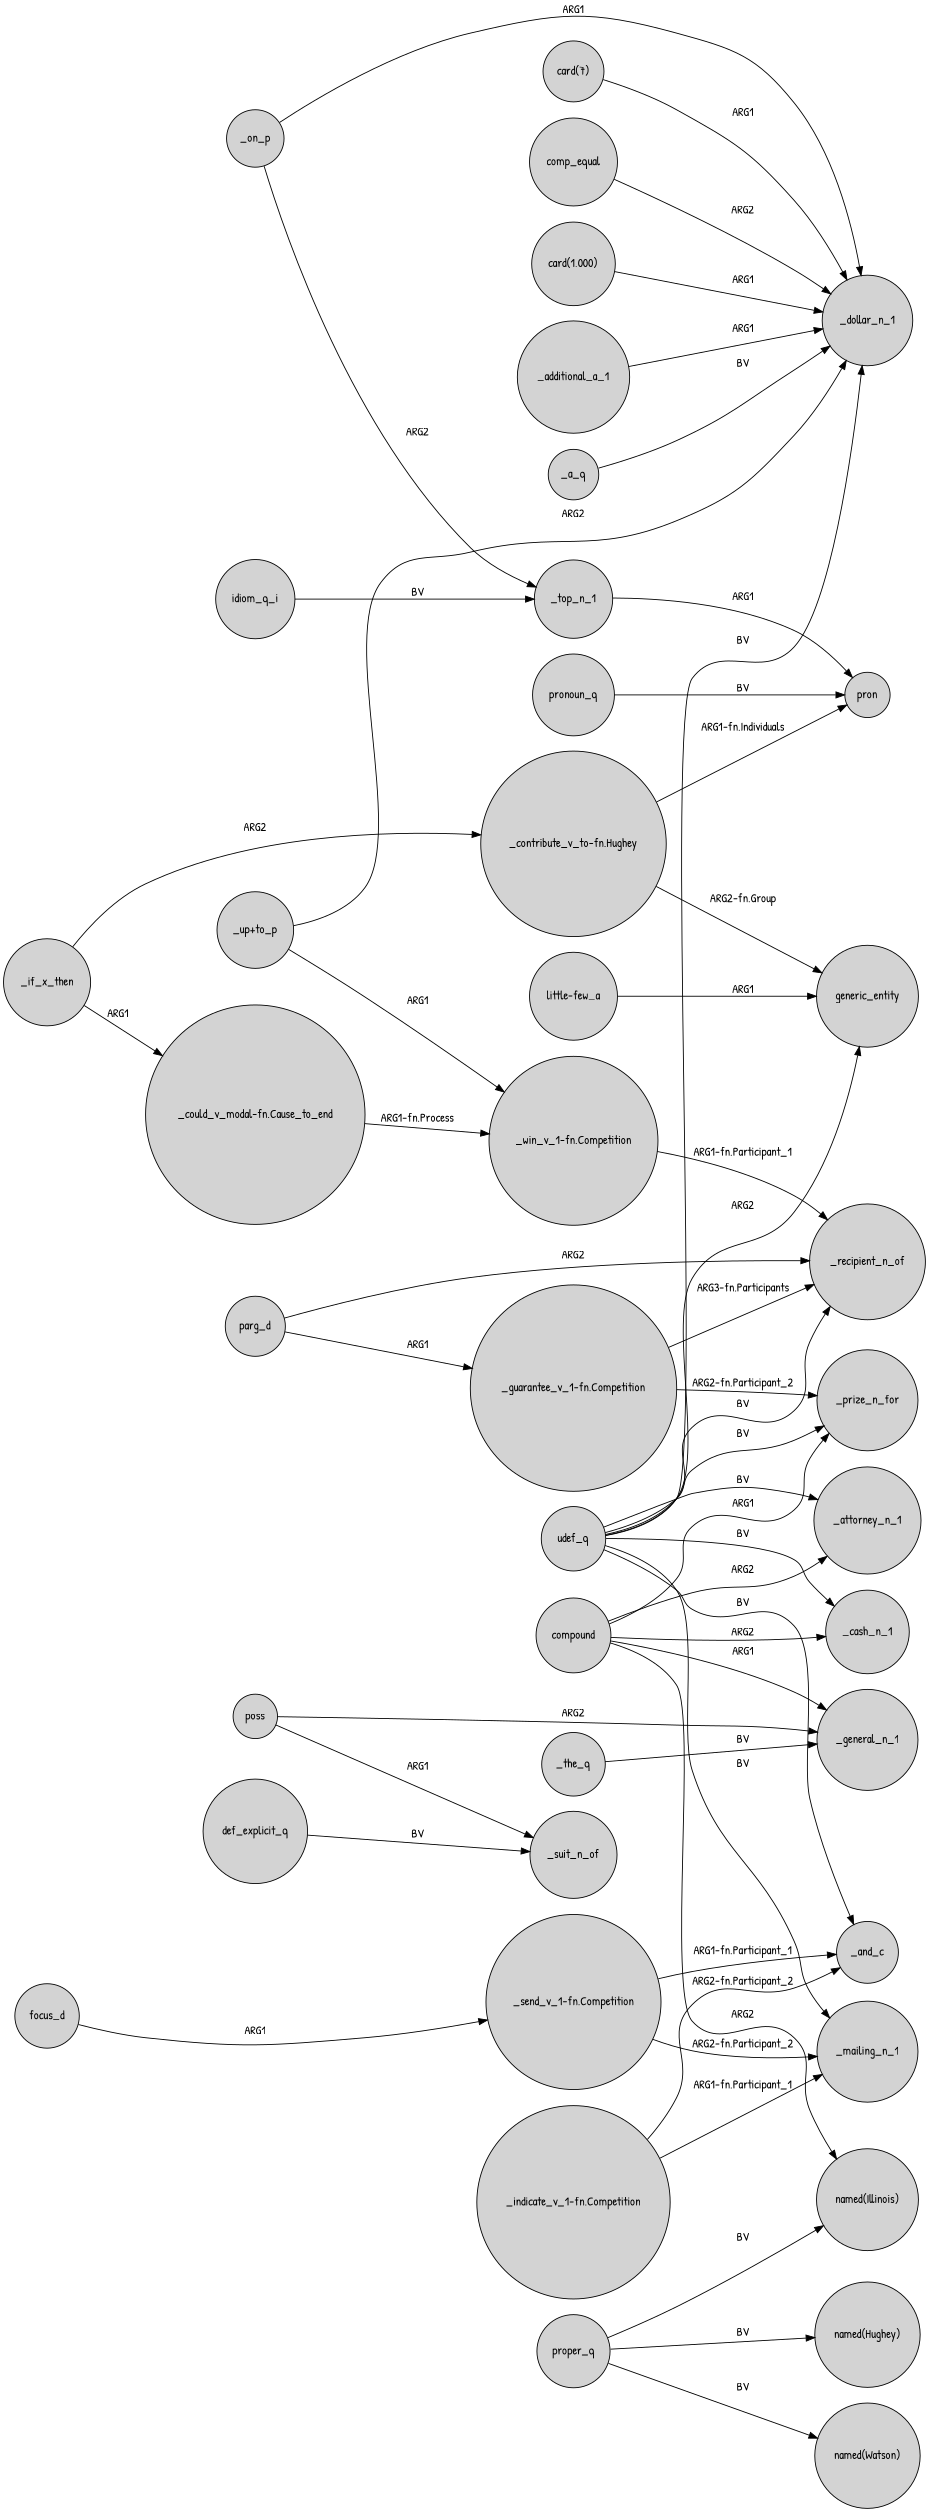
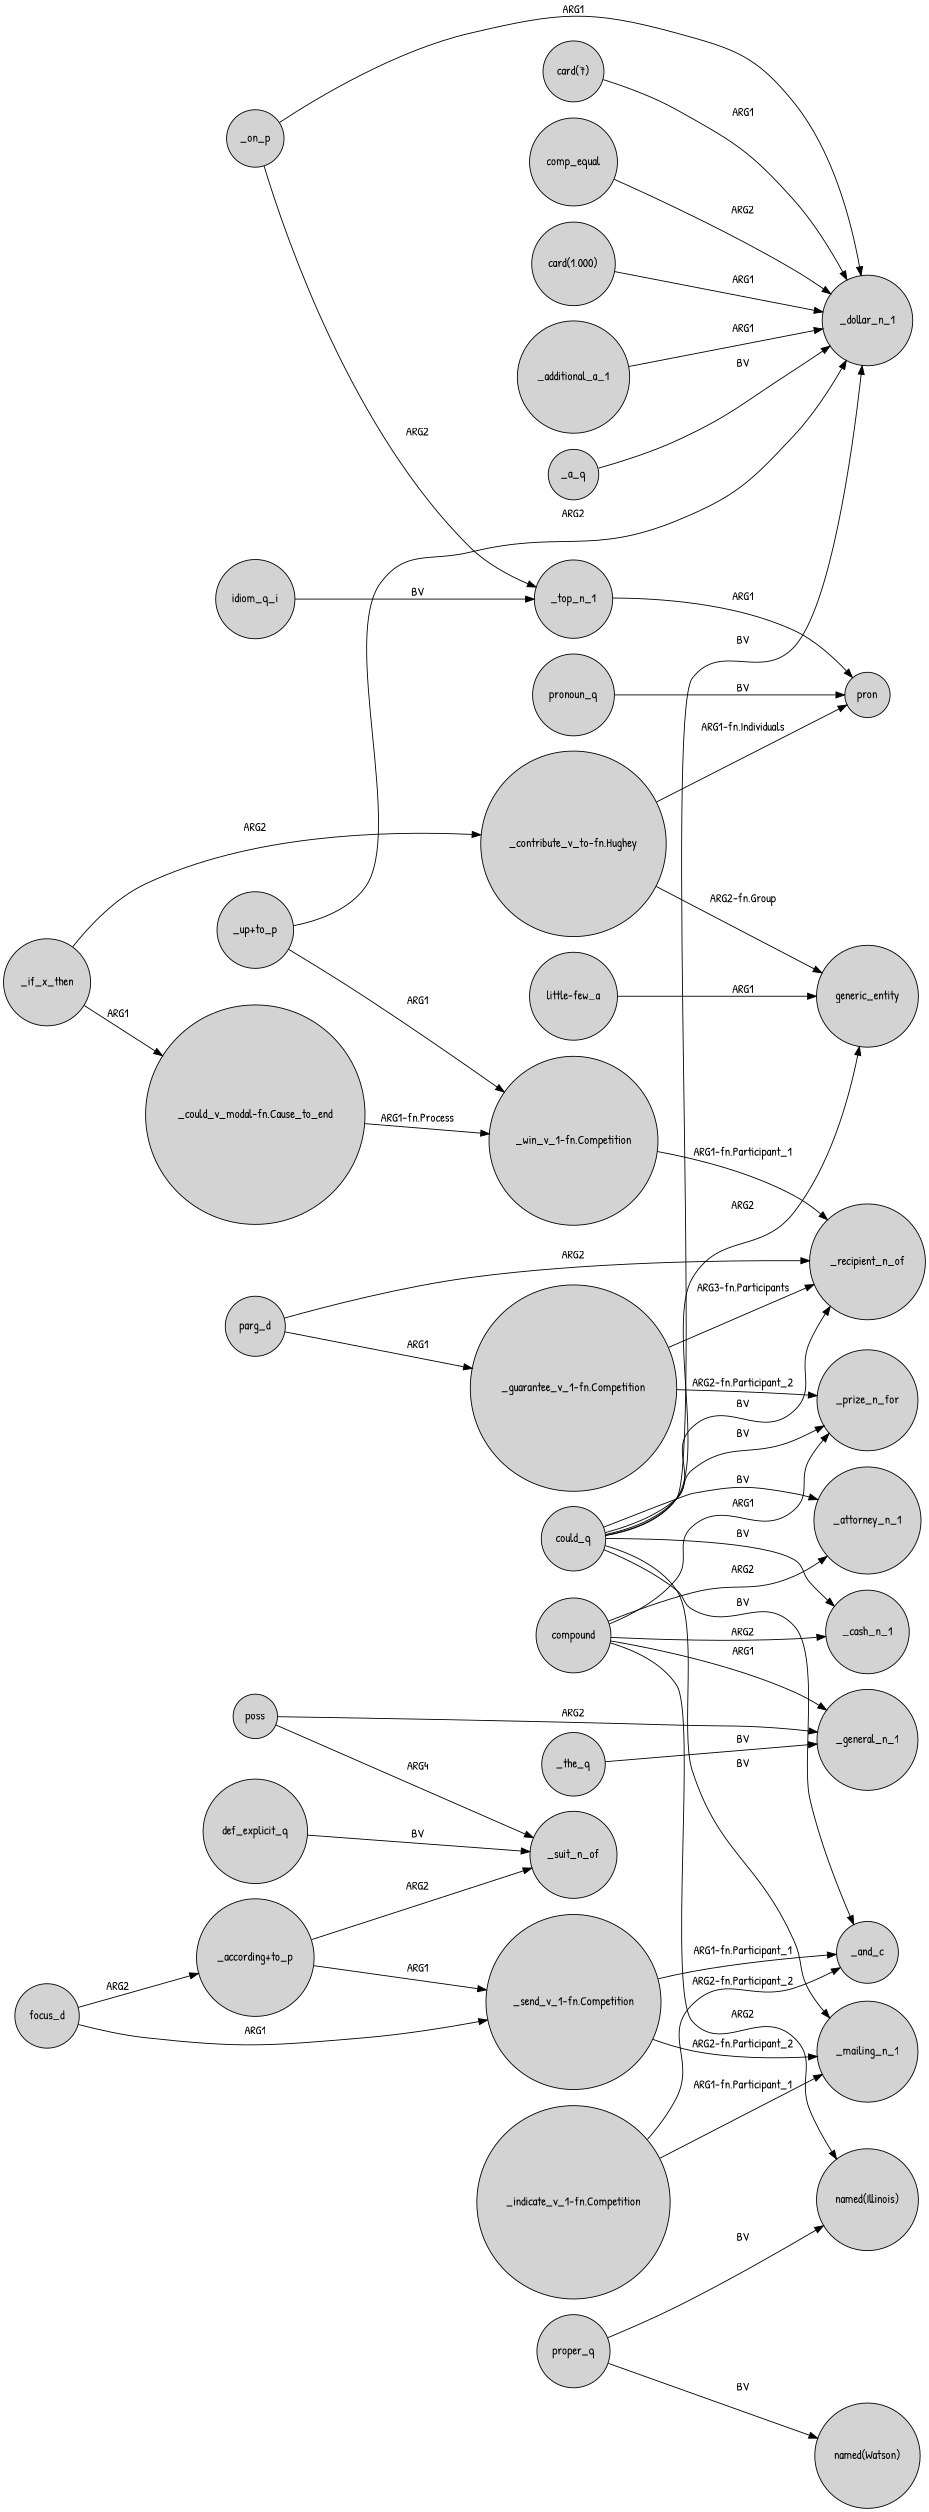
node "udef_q": label "udef_q" -> "could_q"
edge "poss" -> "_suit_n_of": label "ARG1" -> "ARG4"
node "_according+to_p": added
node "named(Hughey)": removed
